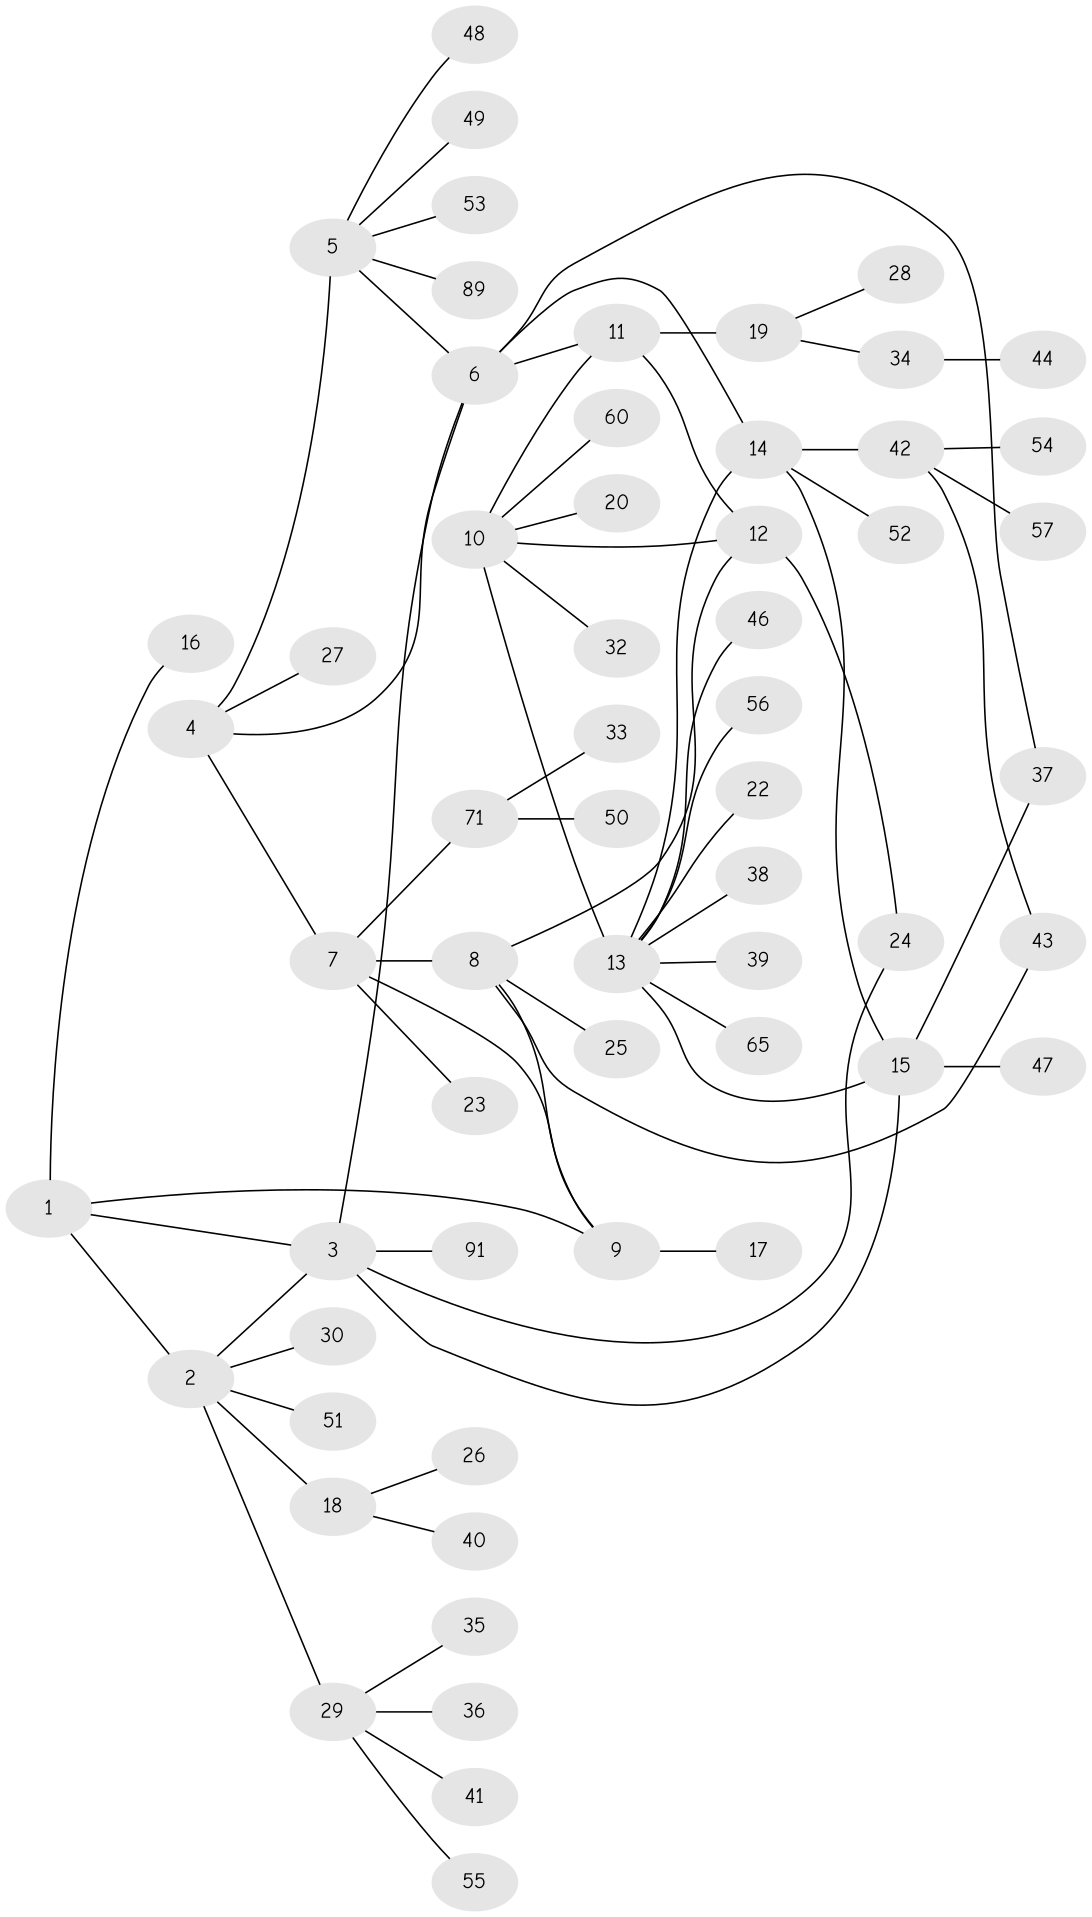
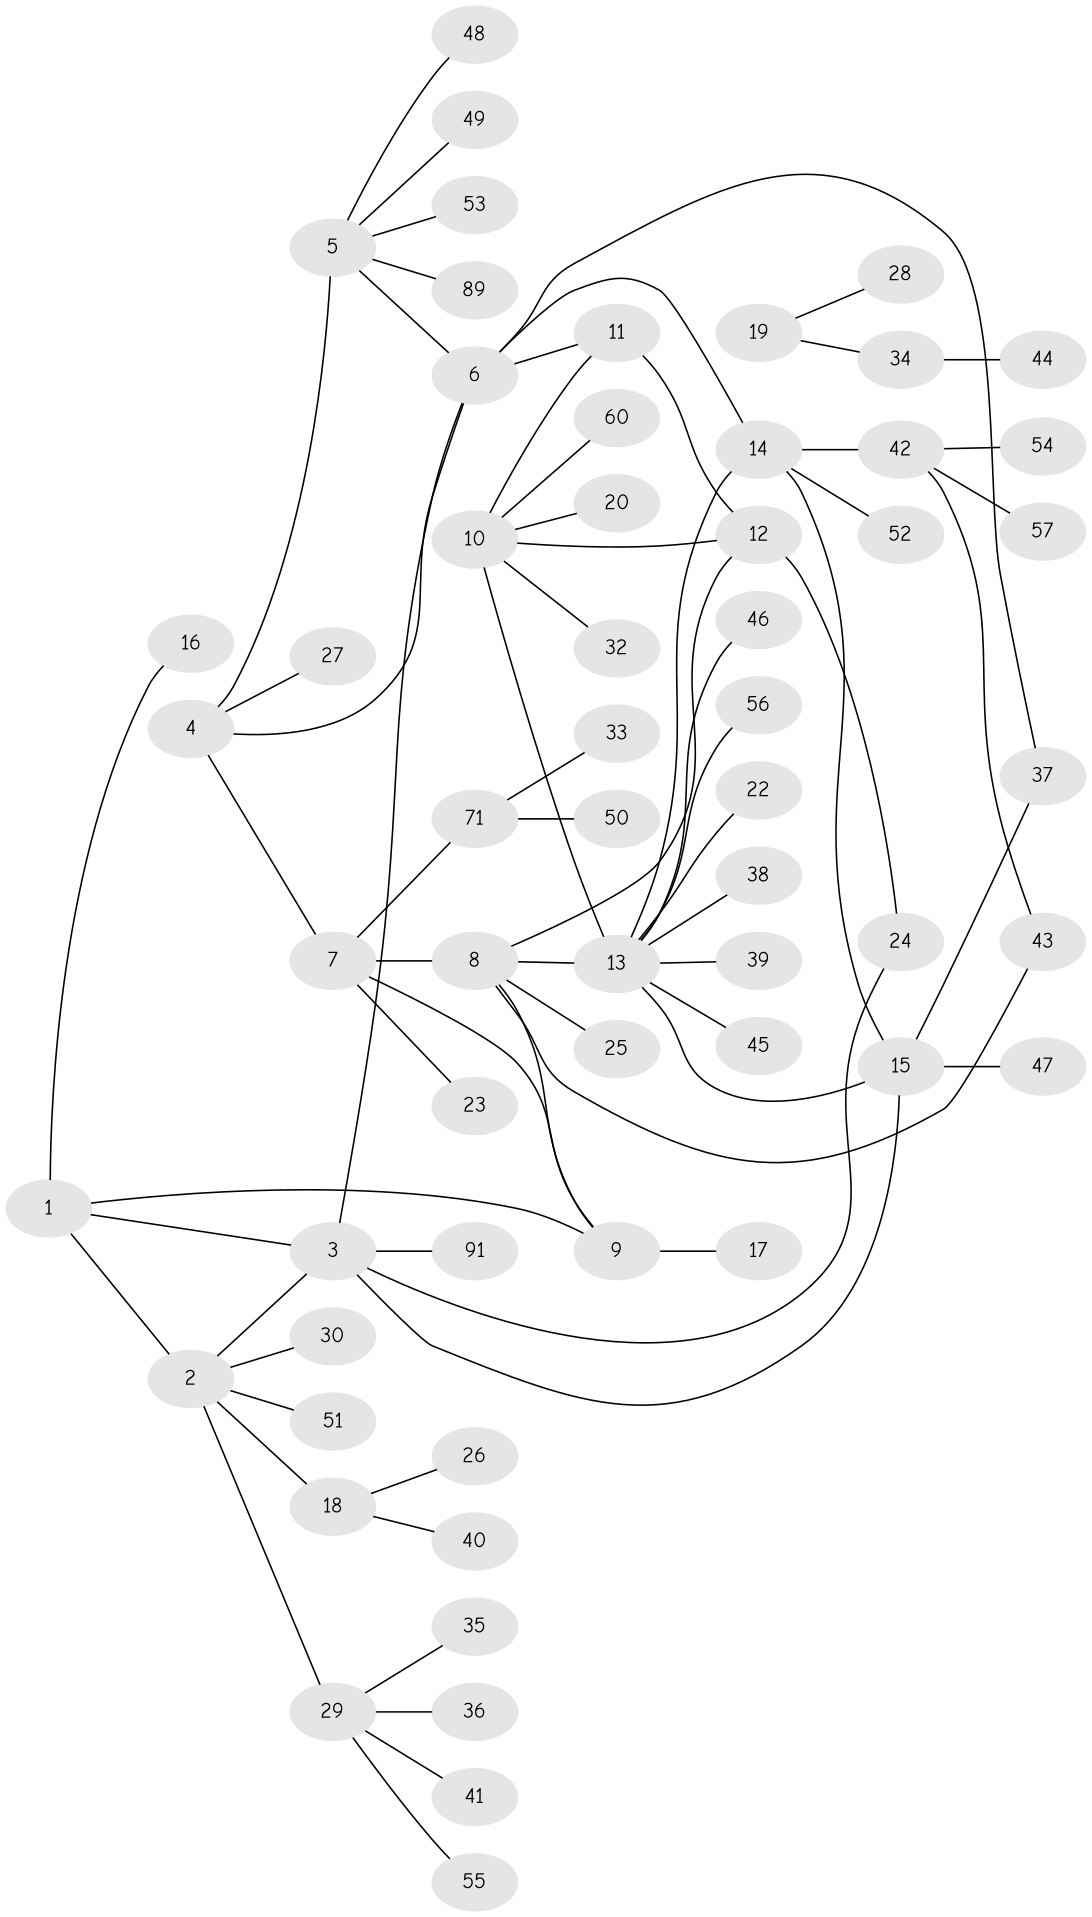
edge "11" -- "19": removed
edge "8" -- "13": added
node "65": label "65" -> "45"
